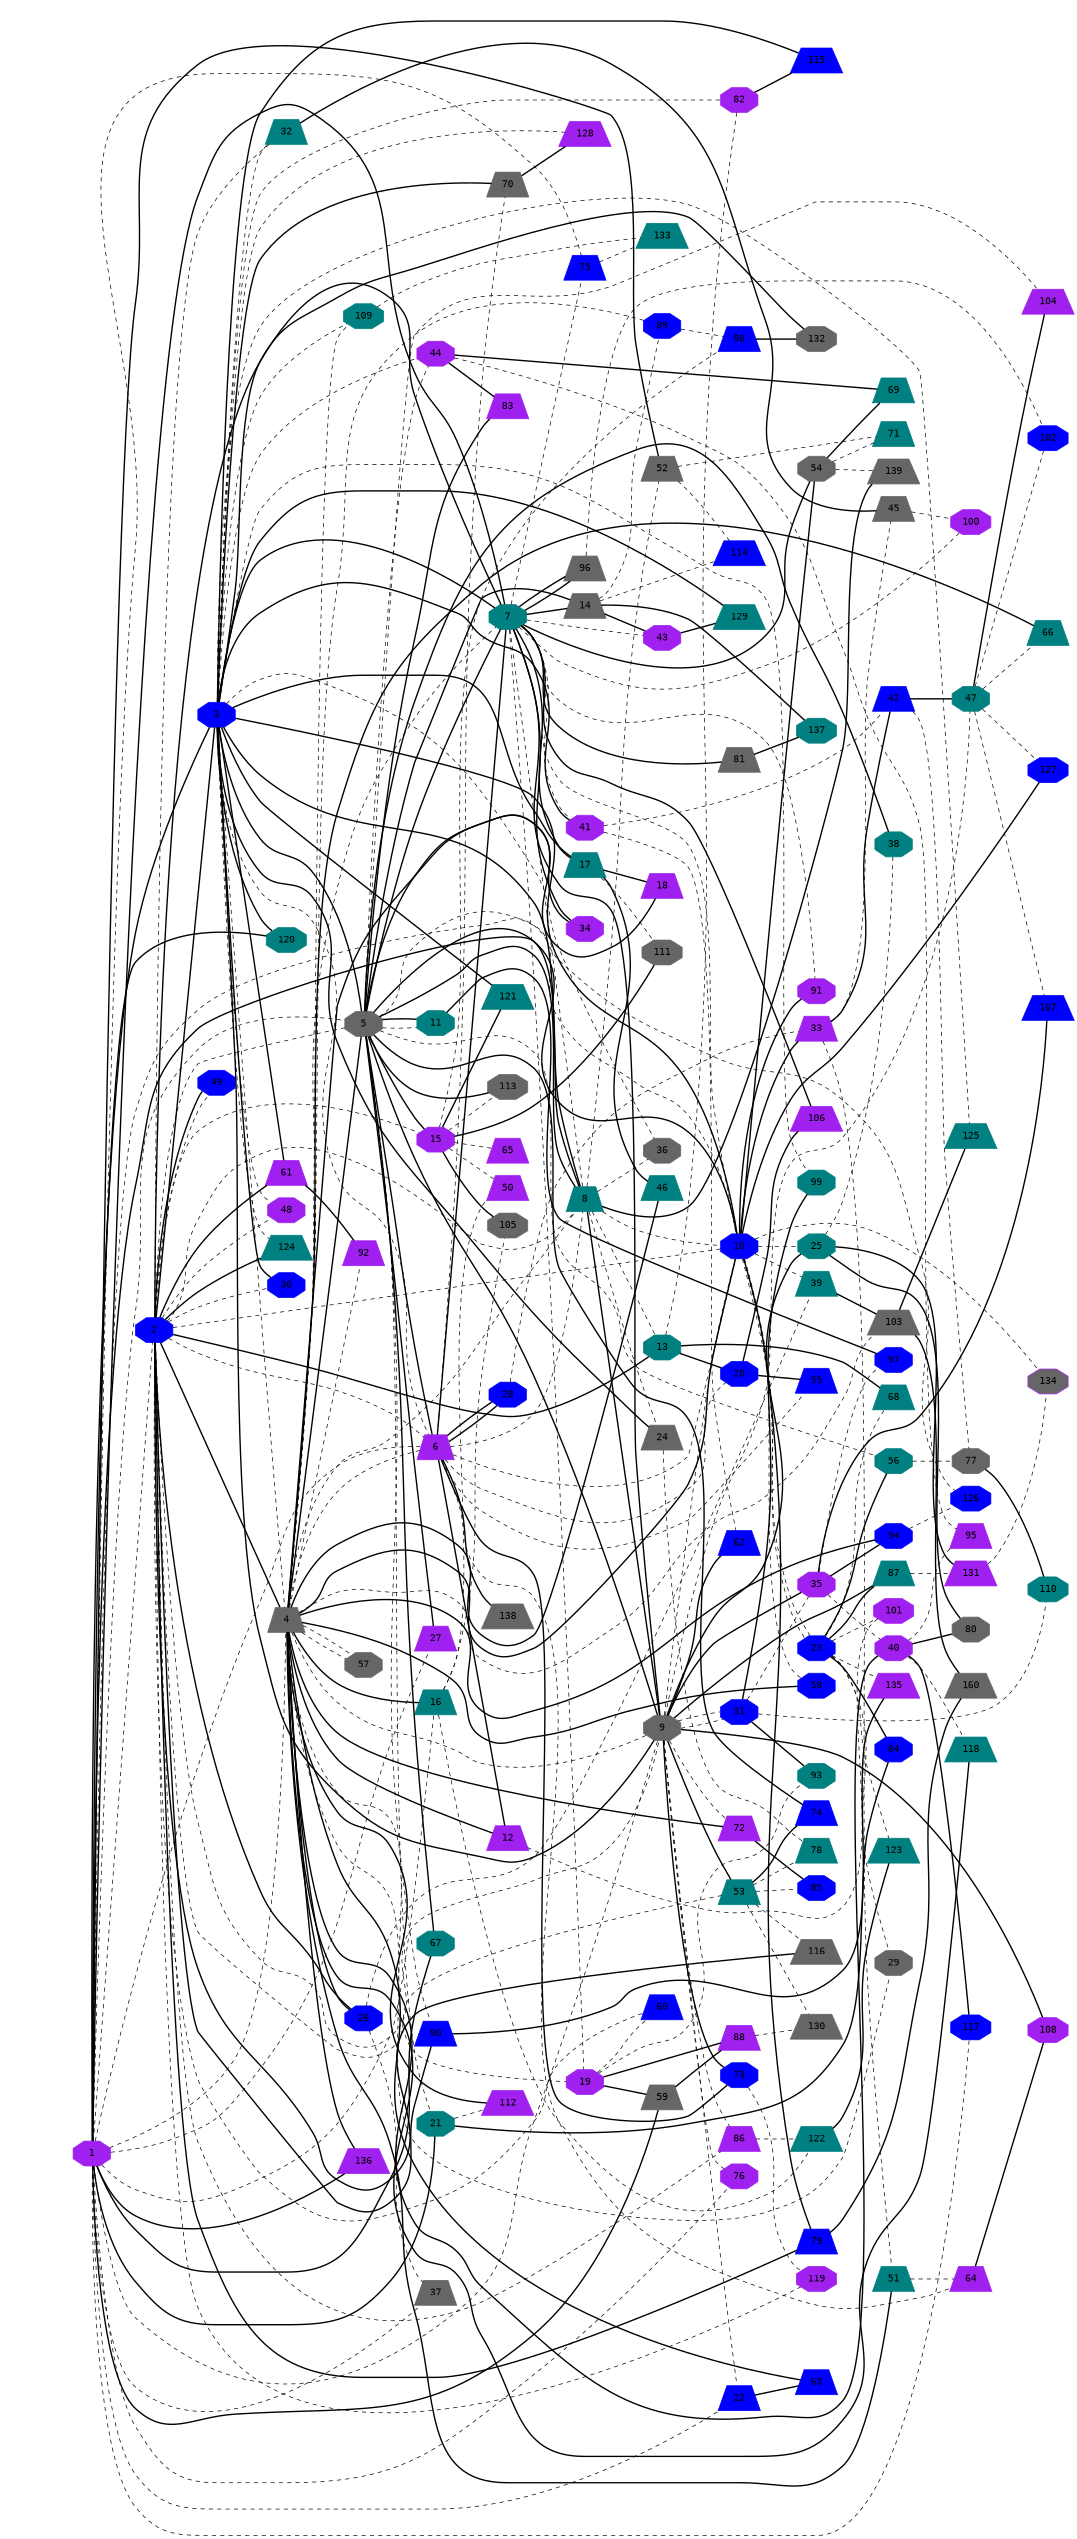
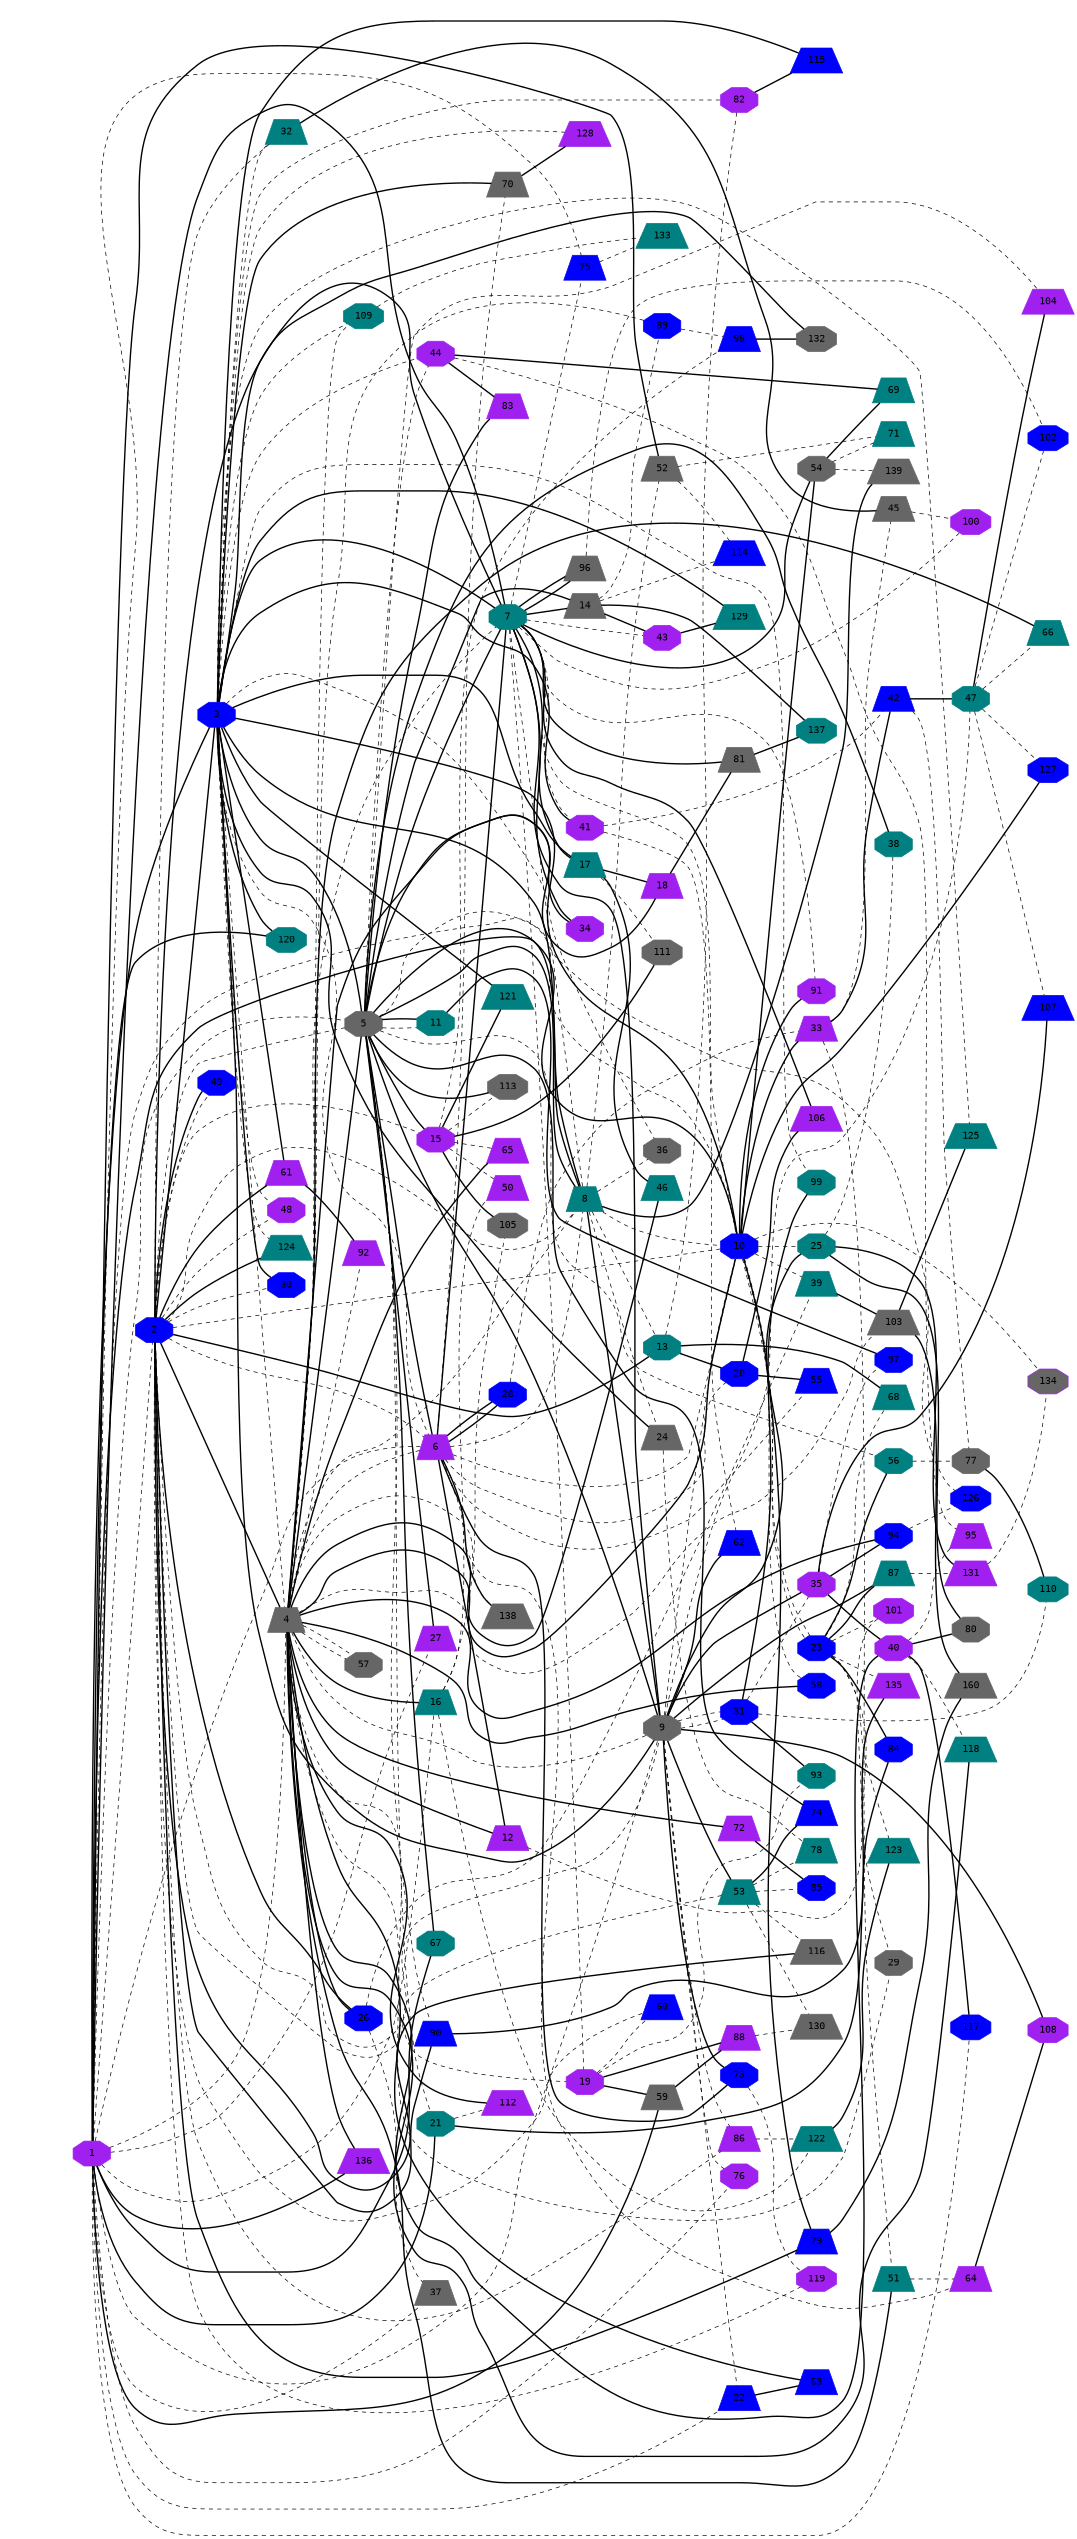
edge "81" -- "18": added
edge "65" -- "4": added
edge "138" -- "4": added
edge "35" -- "40": style dashed -> bold
edge "9" -- "72": removed
